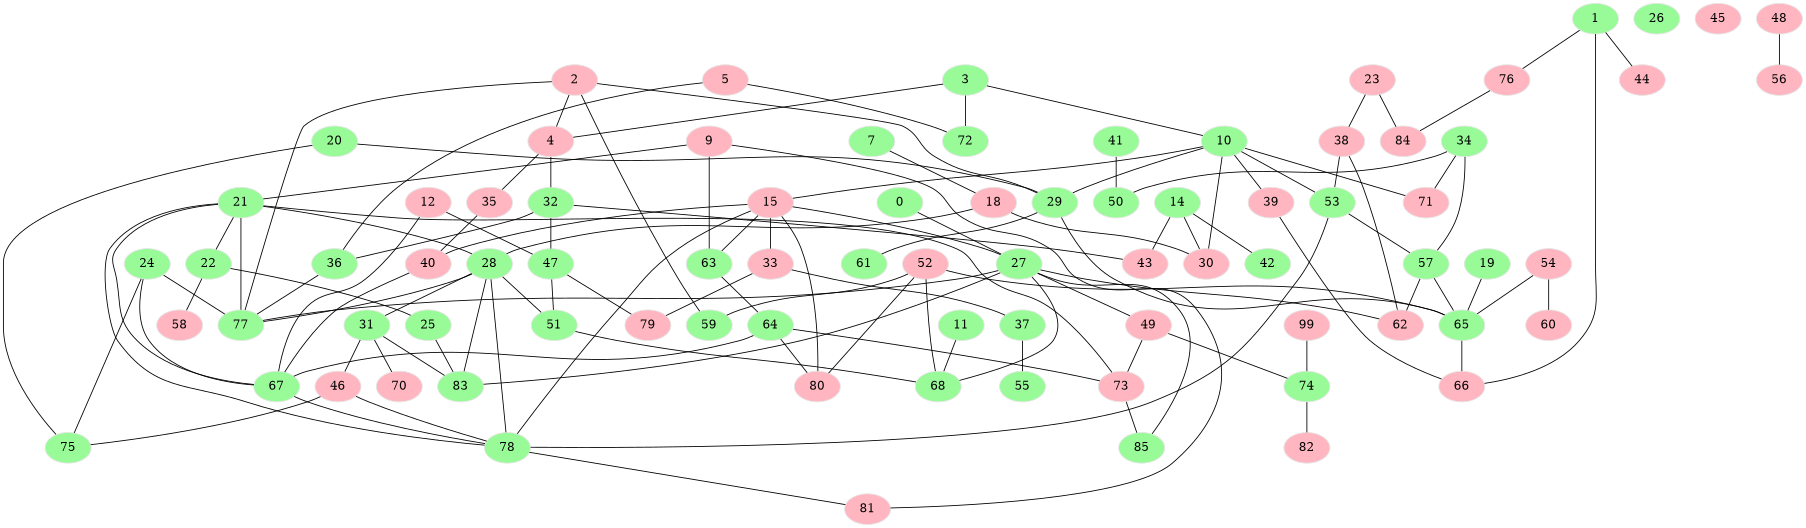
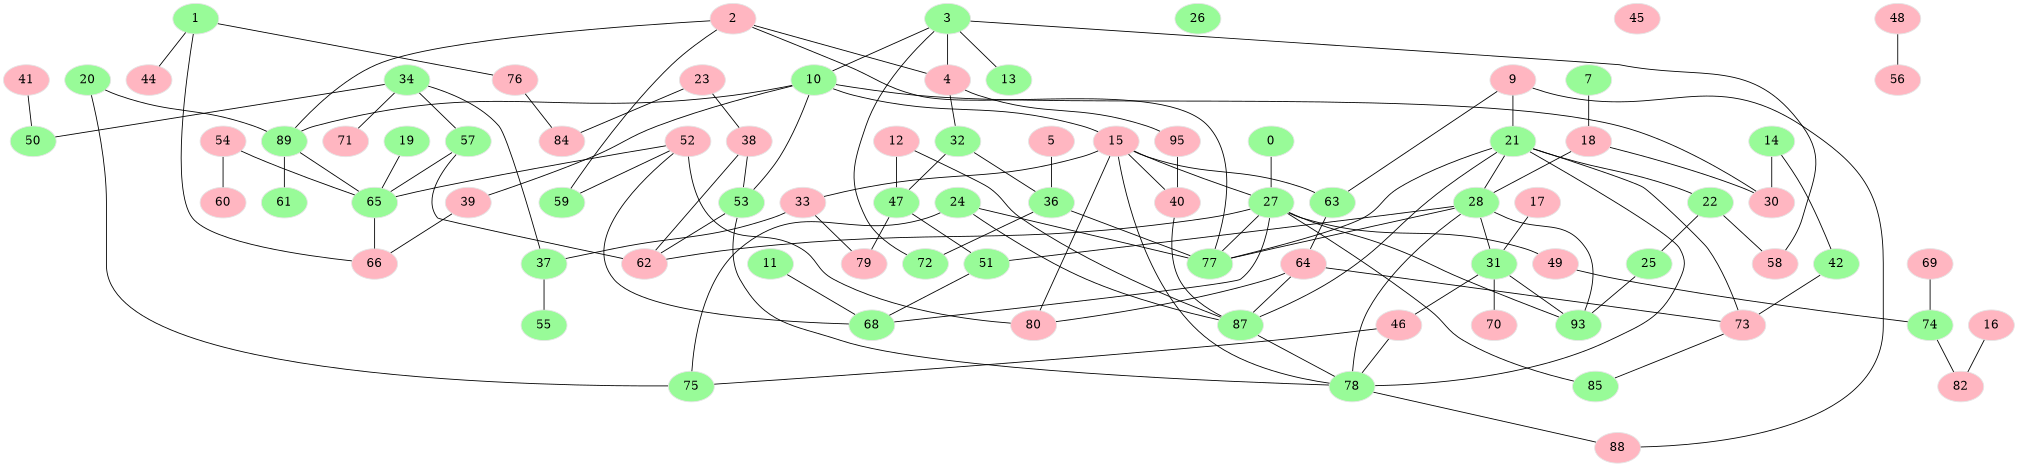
edge "3" -- "58": added
node "13": added
edge "5" -- "72": now "36" -- "72"
node "41": fillcolor palegreen -> lightpink
edge "34" -- "37": added
edge "10" -- "71": removed
node "35": label "35" -> "95"
node "29": label "29" -> "89"
node "17": added
edge "53" -- "57": now "53" -- "62"
node "43": removed
node "64": fillcolor palegreen -> lightpink
node "99": label "99" -> "69"
node "16": added
edge "49" -- "73": now "42" -- "73"
node "67": label "67" -> "87"
node "83": label "83" -> "93"
node "81": label "81" -> "88"
